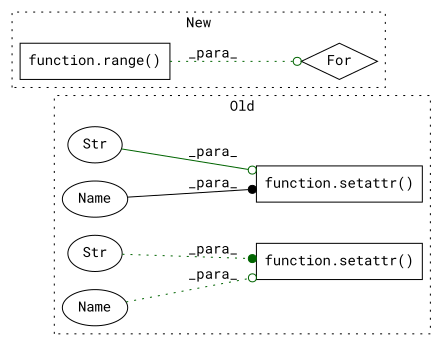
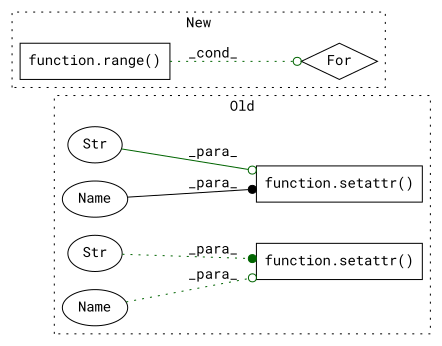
edge "function.range()" -> "For": label "_para_" -> "_cond_"
